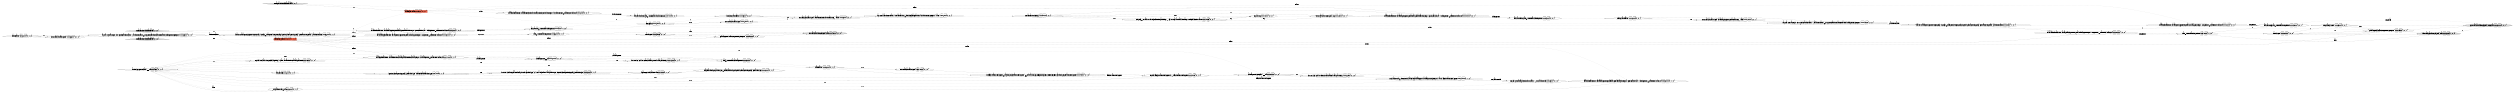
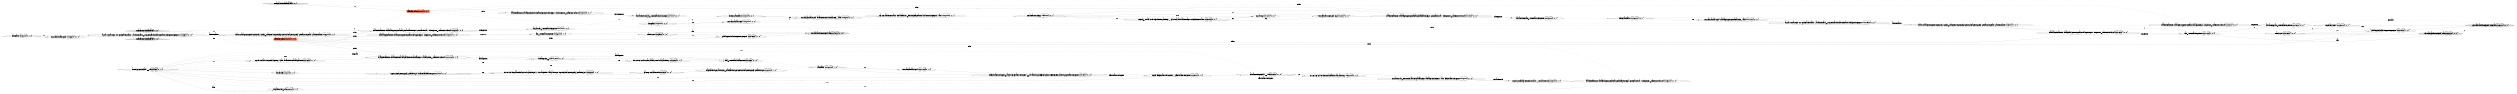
edge "partitionsSpec.getNumShards() == null@@@9@@@['0', '1', '0']" -> "cardinalityRunner == null@@@12@@@['0', '1', '0']": label "true" -> "mergeState"
